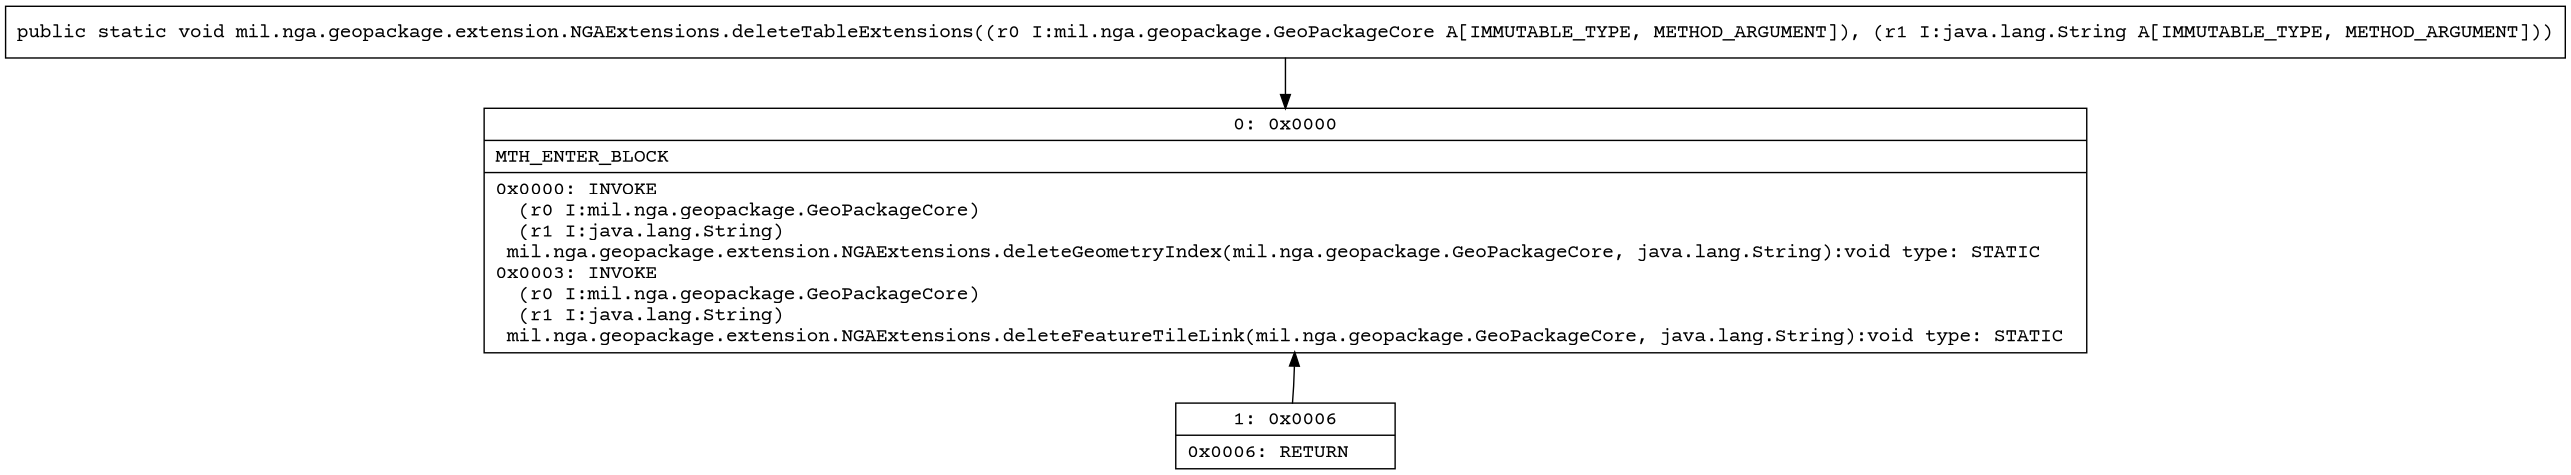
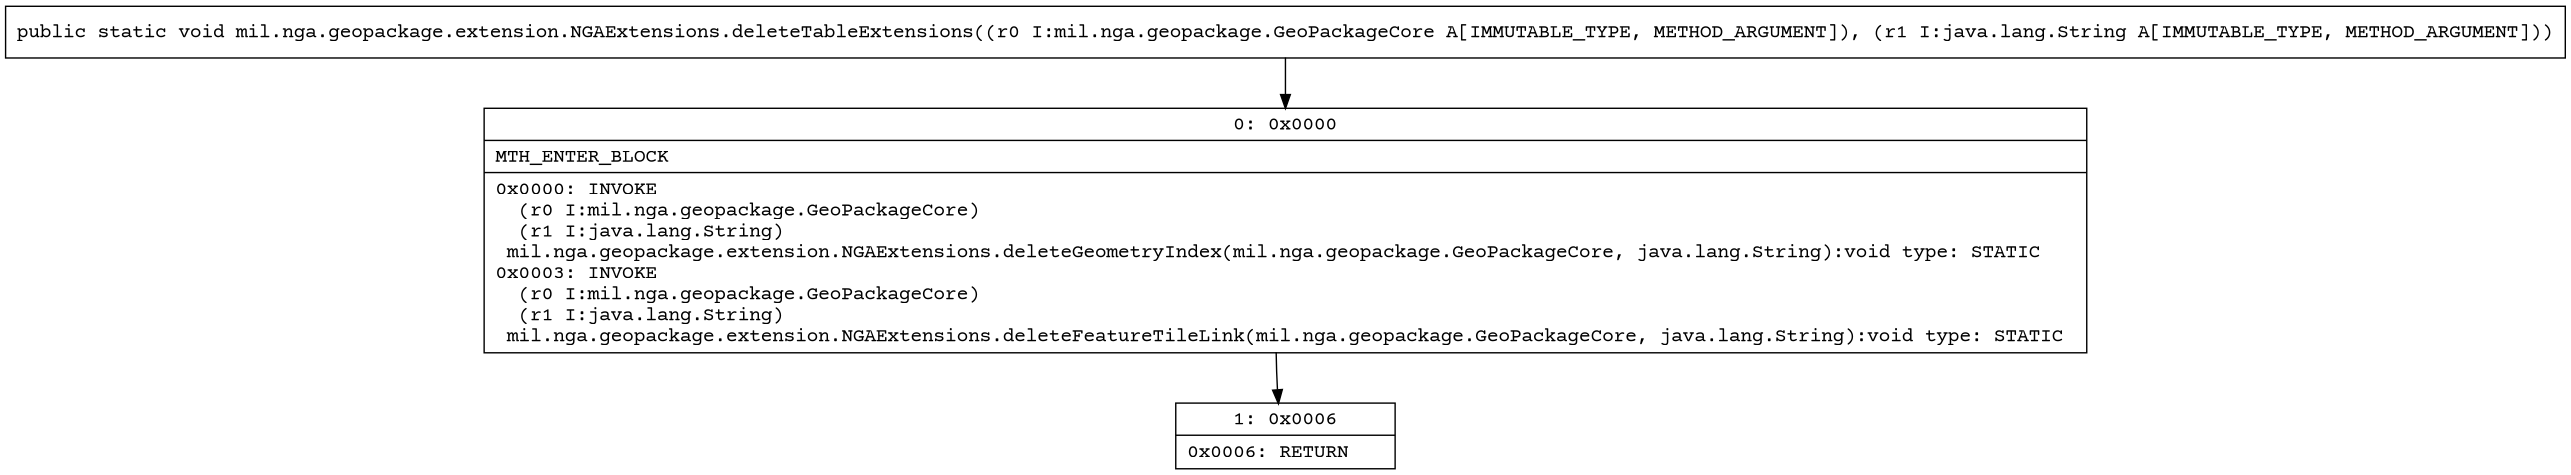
edge "1: 0x0006" -> "0: 0x0000": reversed
